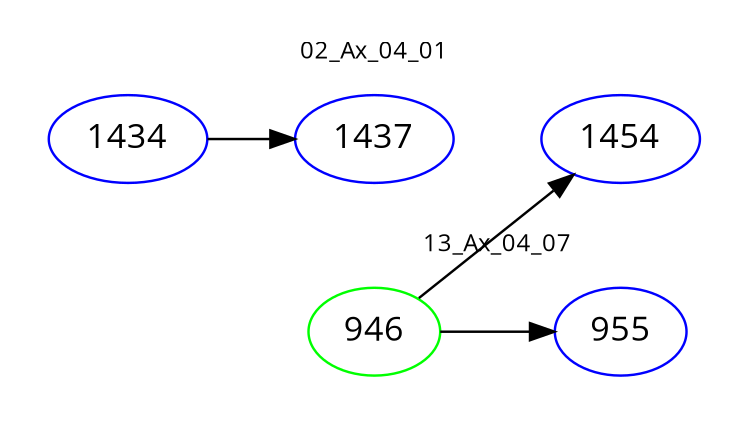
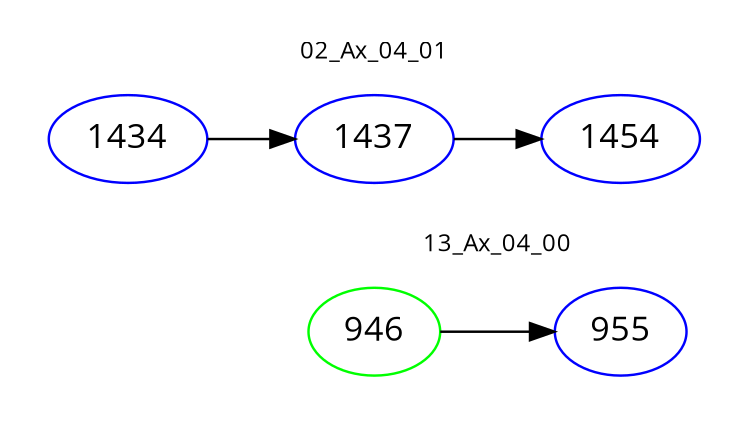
edge "946" -> "1454": now "1437" -> "1454"
cluster "13_Ax_04_07": label "13_Ax_04_07" -> "13_Ax_04_00"
